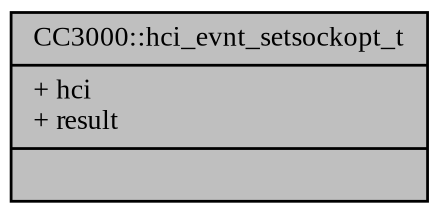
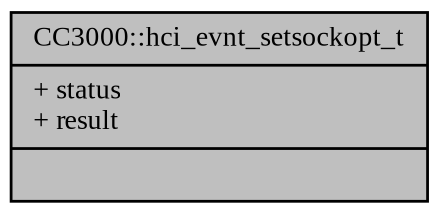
node "CC3000::hci_evnt_setsockopt_t": text "+ hci" -> "+ status"
